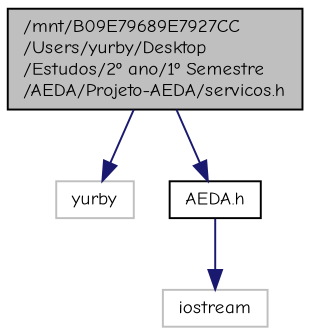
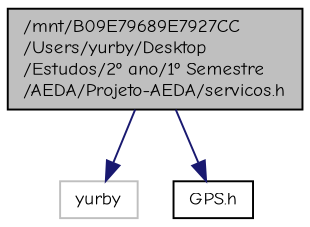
node "AEDA.h": label "AEDA.h" -> "GPS.h"
node "iostream": removed
